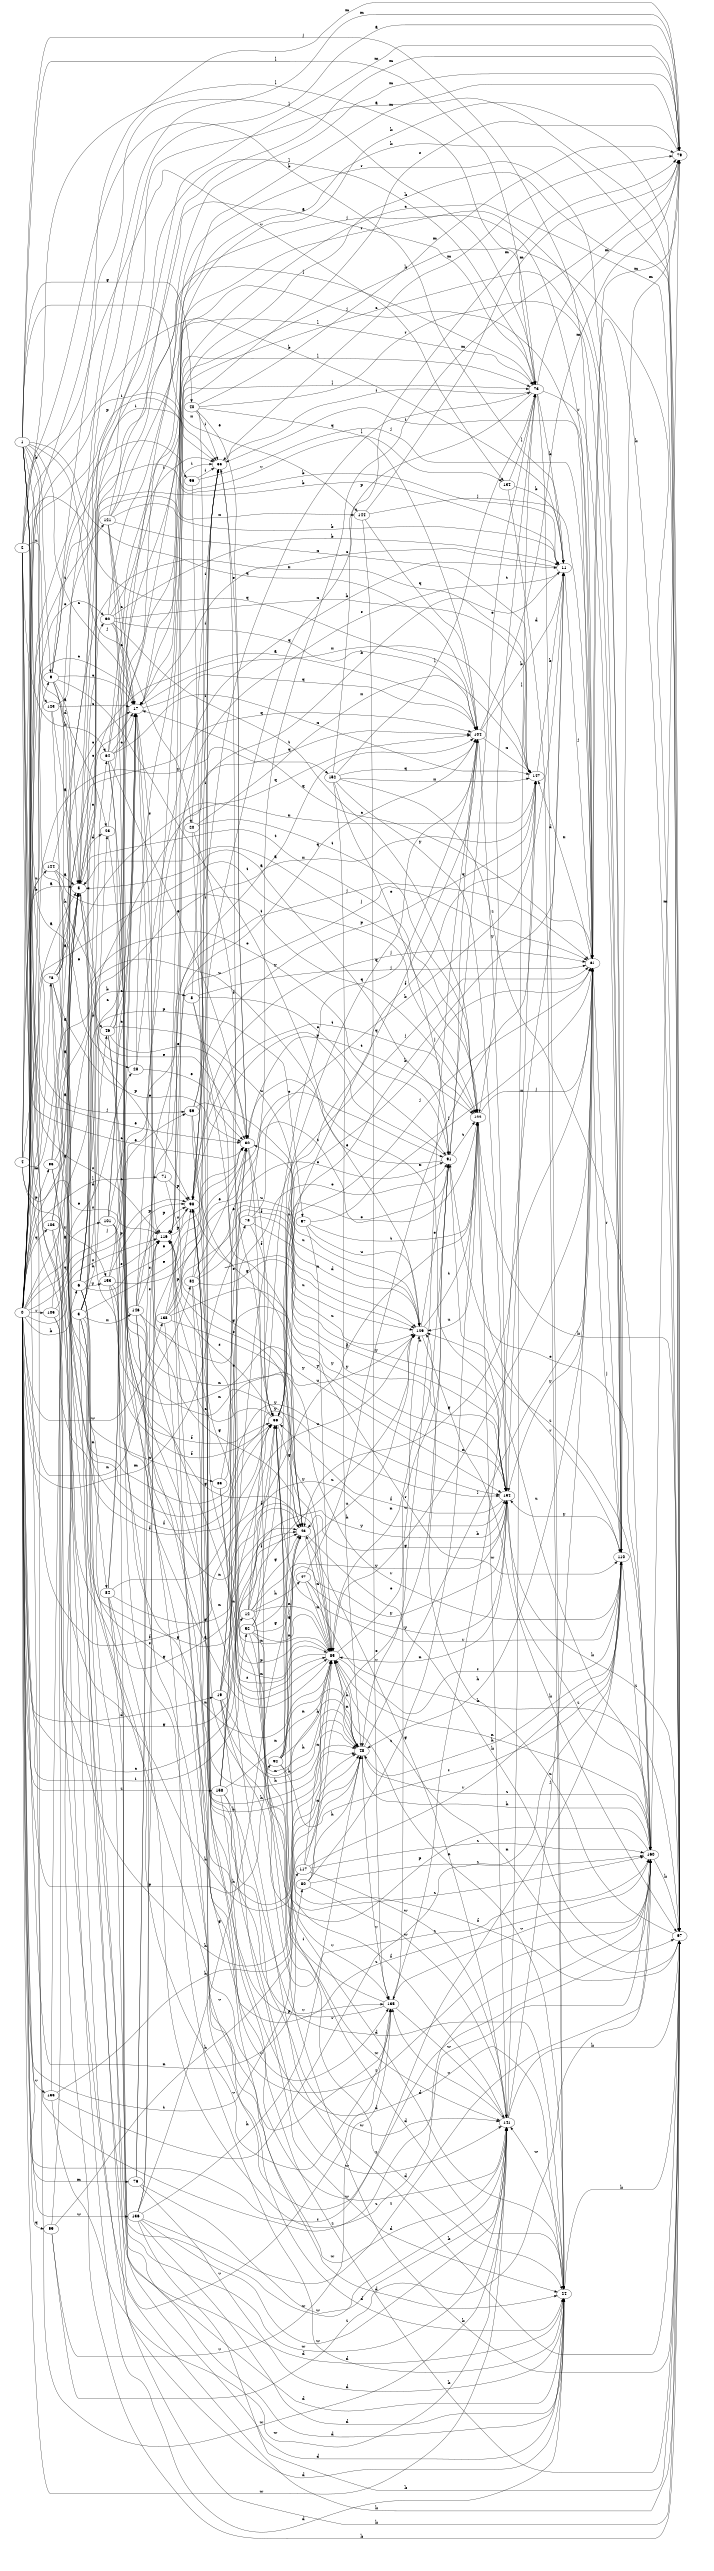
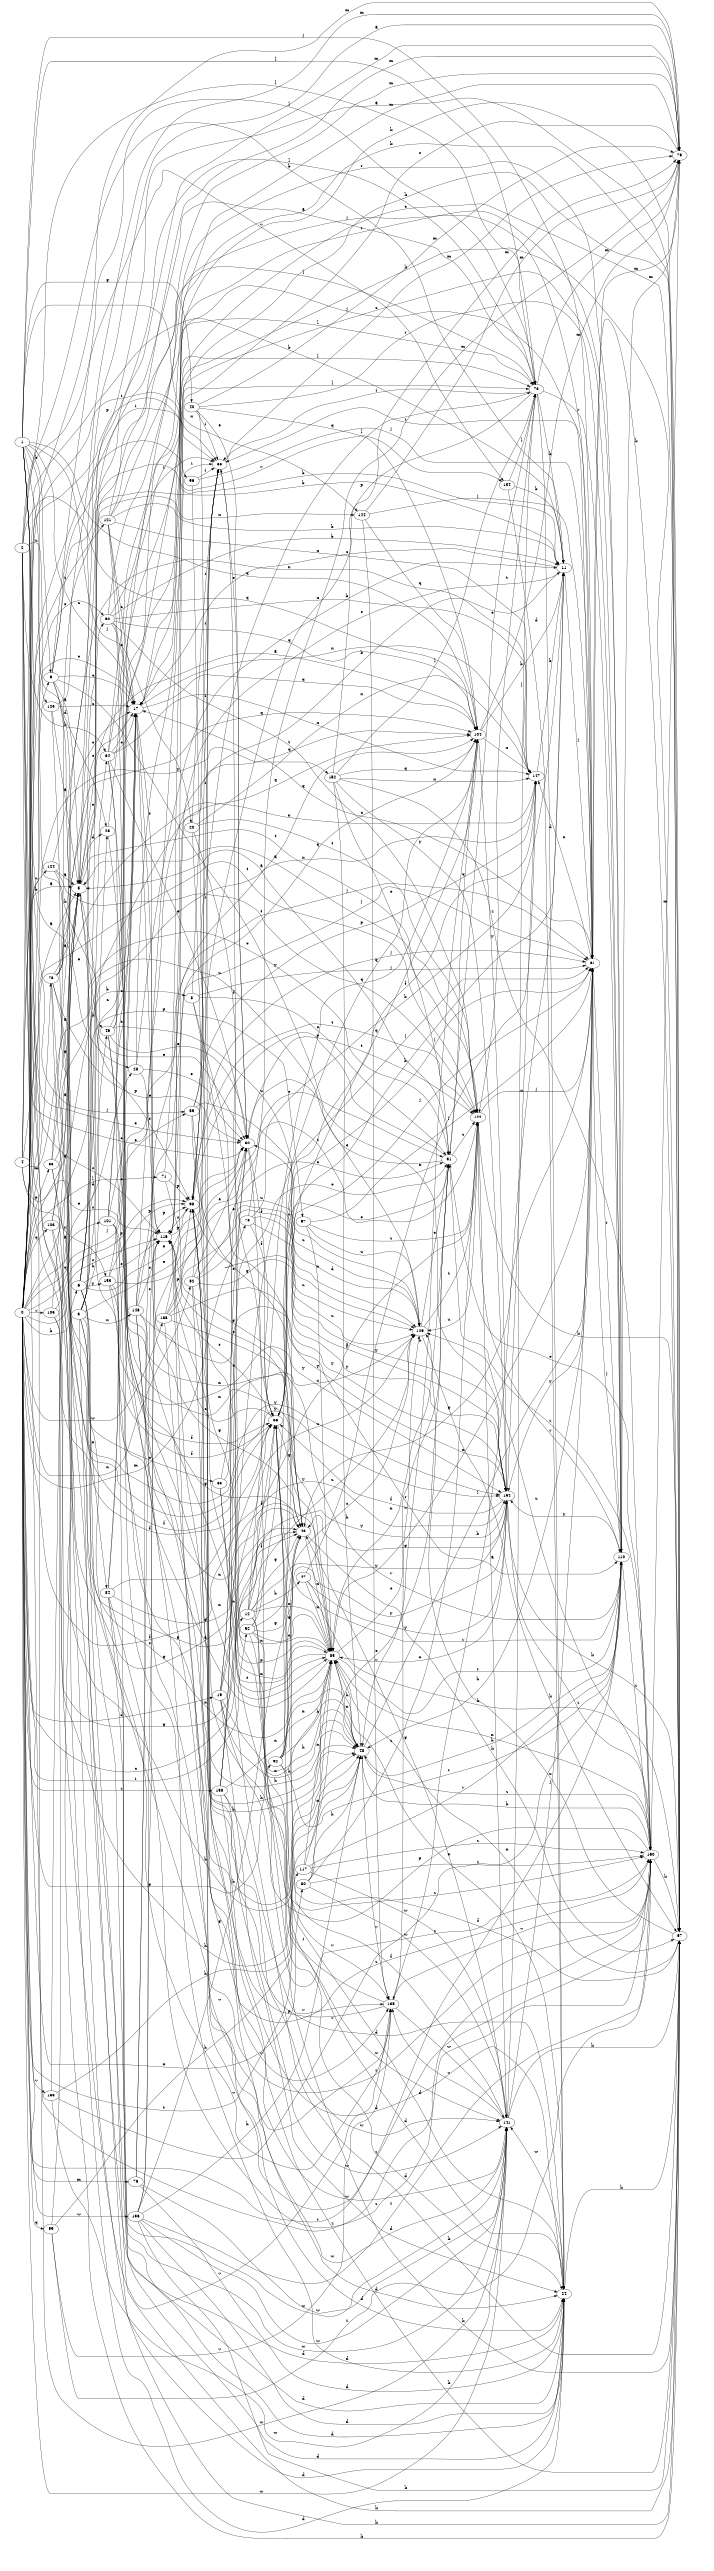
edge "28" -> "116": added, label "s"
edge "122" -> "141": label "w" -> "a"
